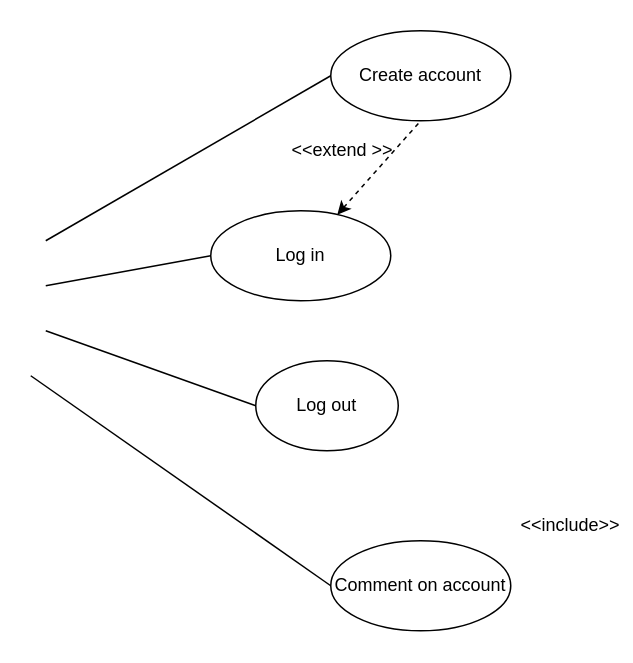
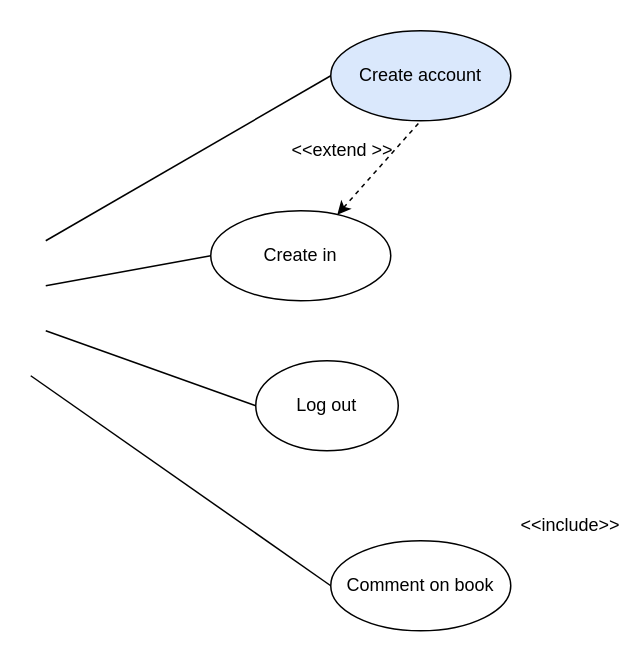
node "Create account": fillcolor #ffffff -> #dae8fc
node "Log in": label "Log in" -> "Create in"
node "Comment on account": label "Comment on account" -> "Comment on book"
